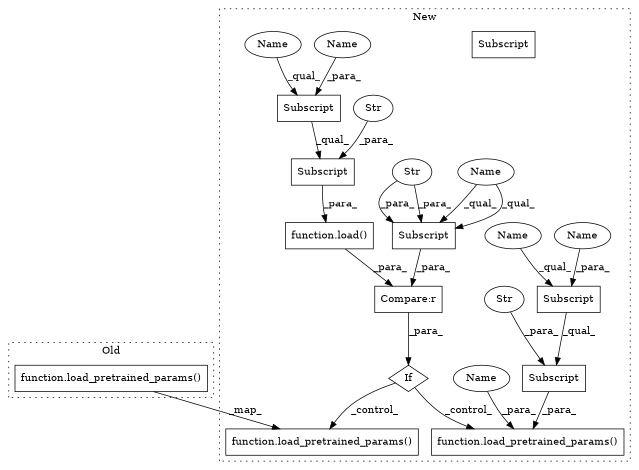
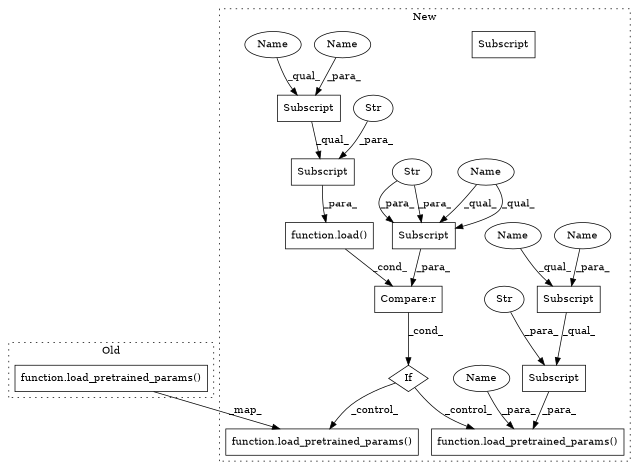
edge "function.load()" -> "Compare:r": label "_para_" -> "_cond_"
edge "Compare:r" -> "If": label "_para_" -> "_cond_"
